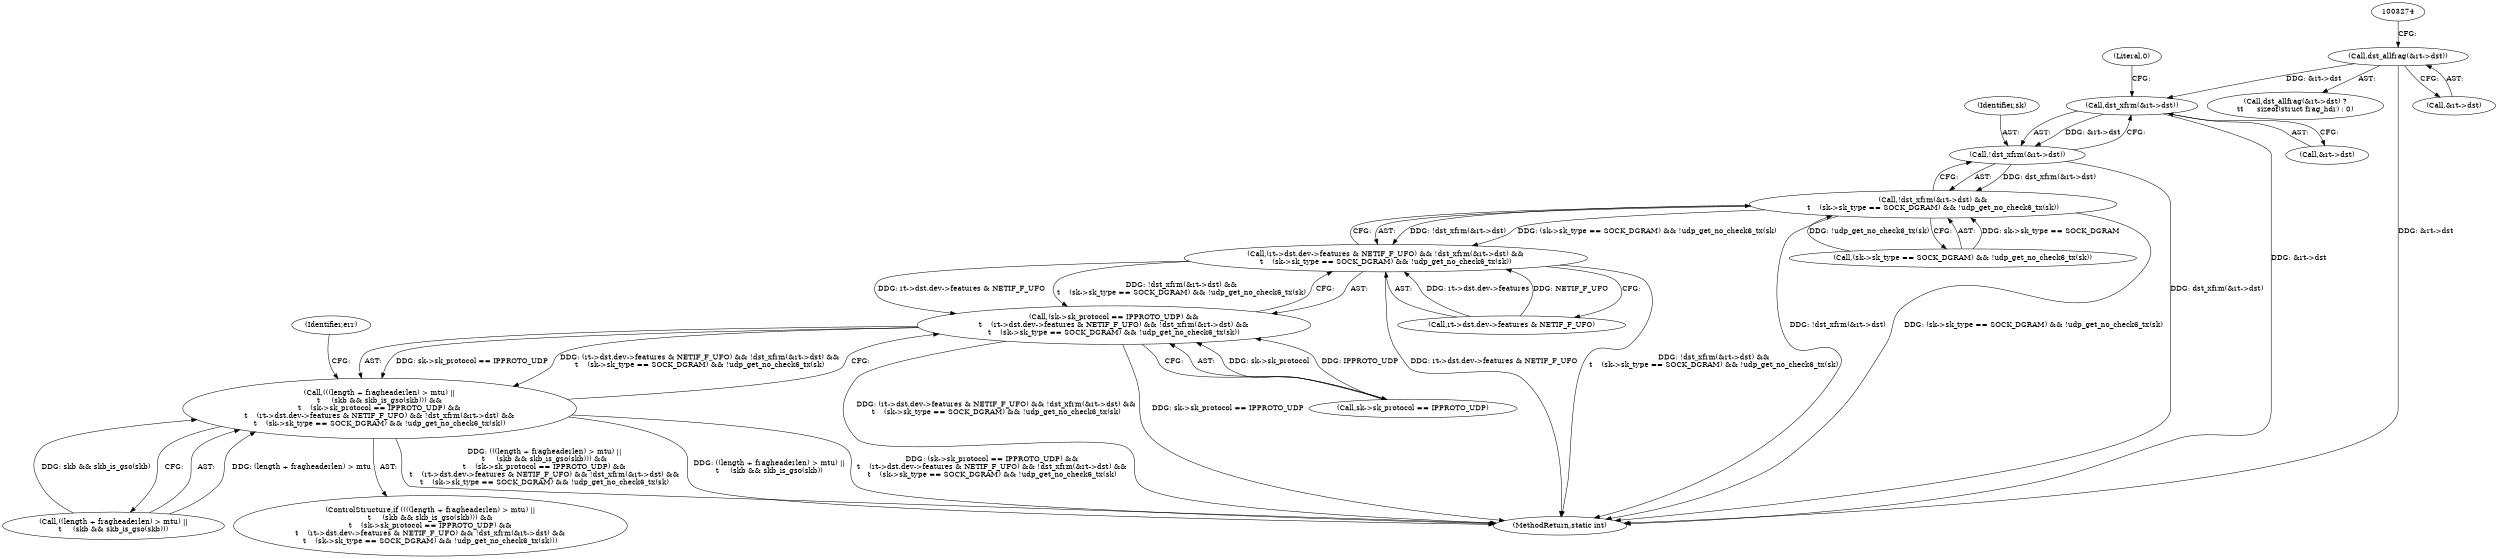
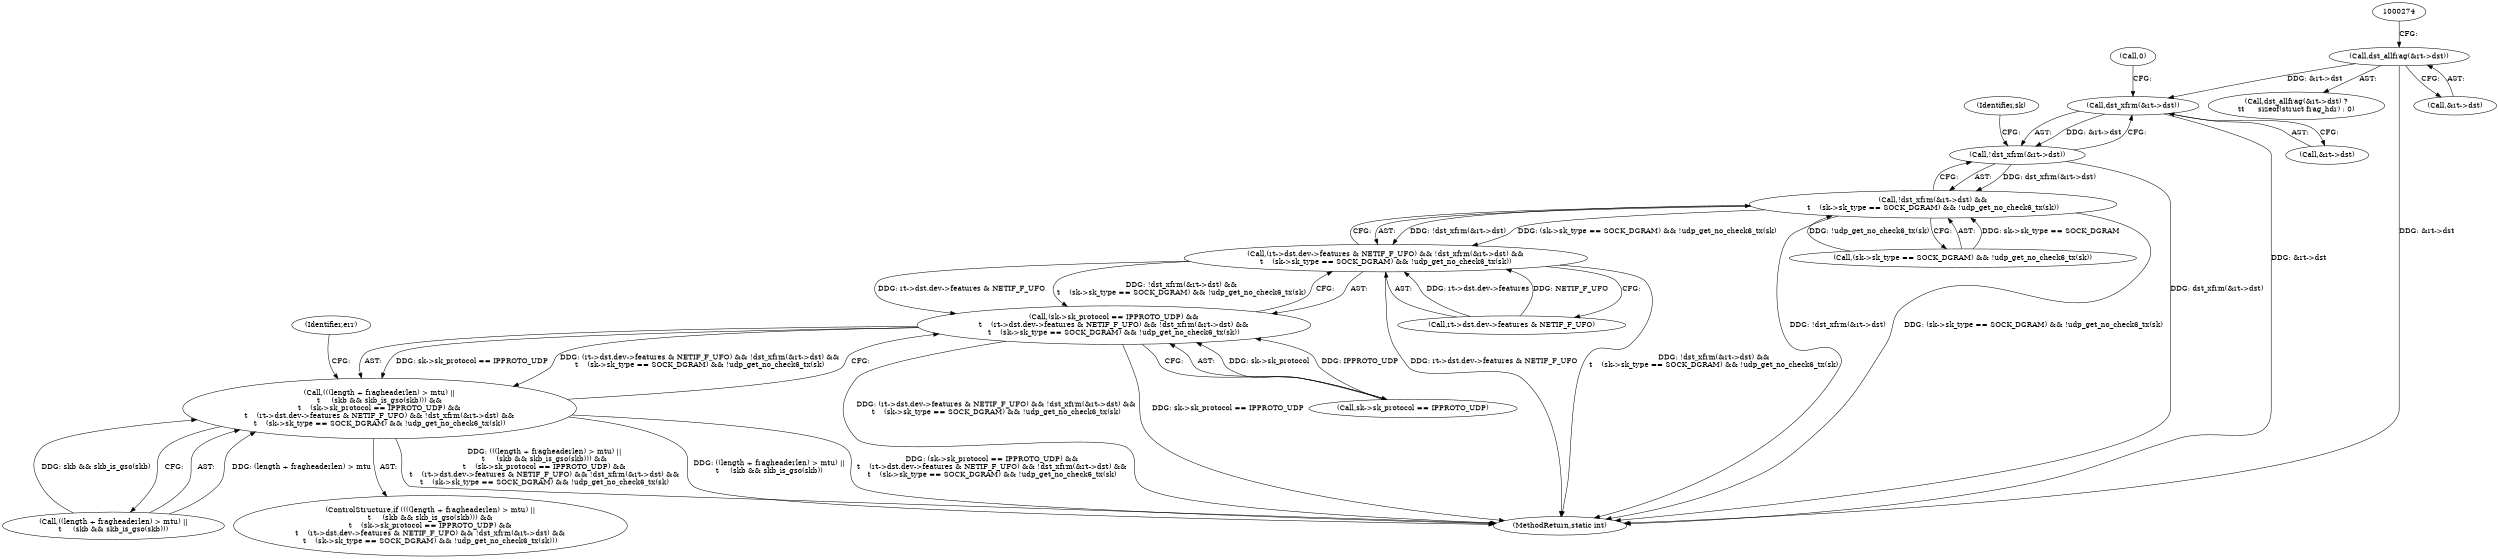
node "1003274": label "1003274" -> "1000274"
node "(Literal,0)": label "(Literal,0)" -> "(Call,0)"
edge "(Identifier,sk)" -> "(Call,!dst_xfrm(&rt->dst))": label "AST: " -> "CFG: "
